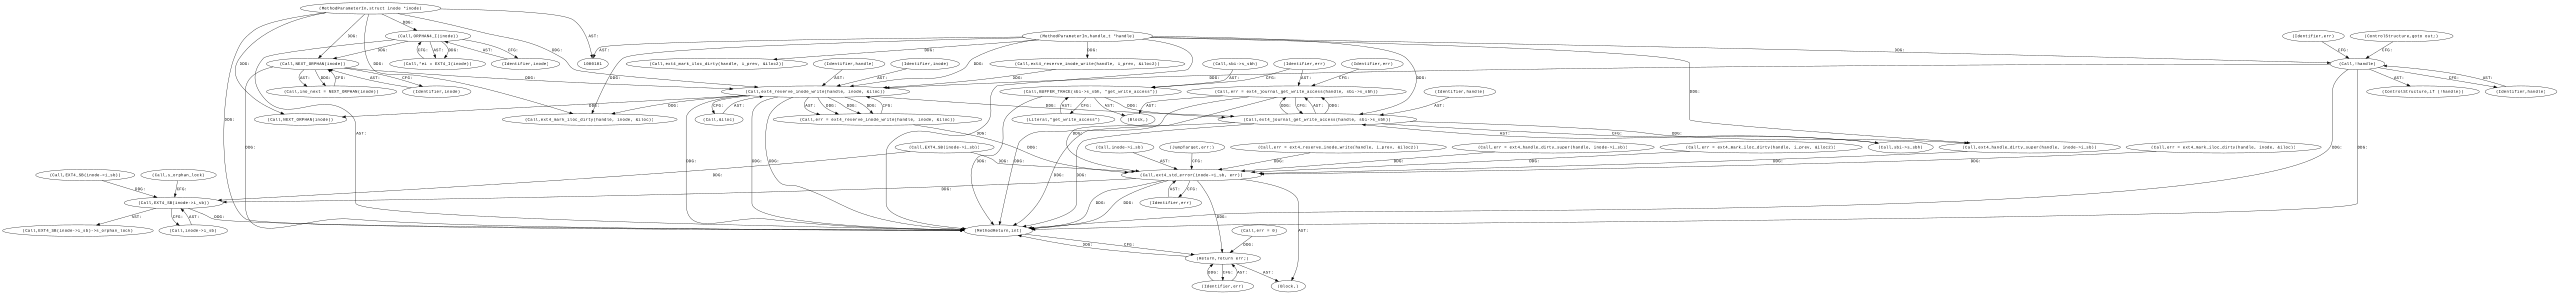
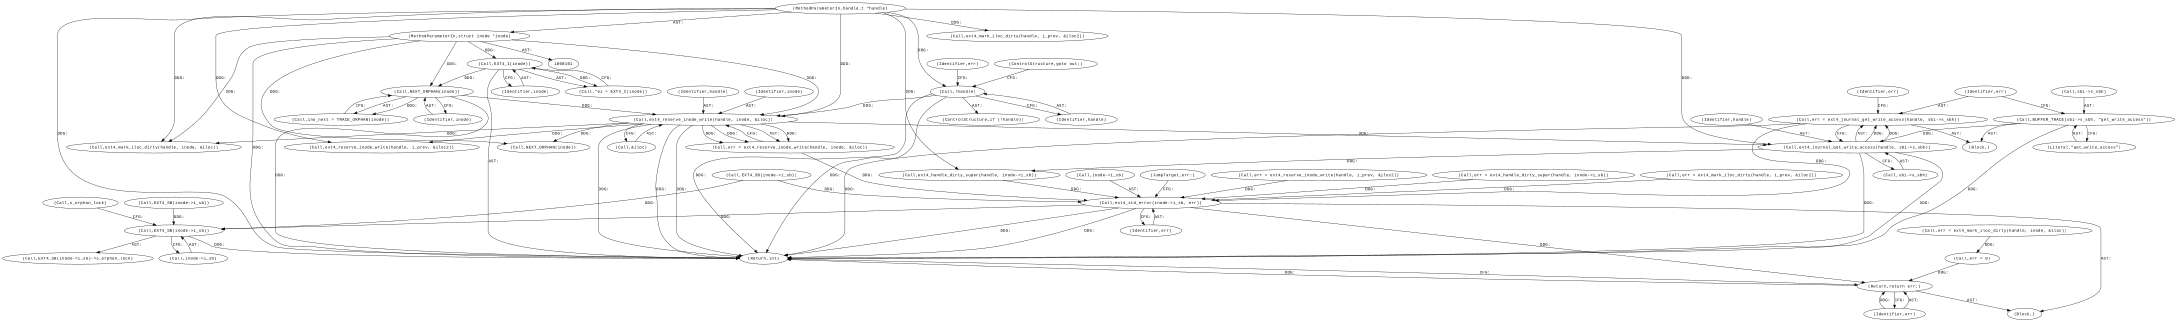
node "(Call,ORPHAN4_I(inode))": label "(Call,ORPHAN4_I(inode))" -> "(Call,EXT4_I(inode))"
edge "(MethodParameterIn,handle_t *handle)" -> "1000101": now "(MethodParameterIn,handle_t *handle)" -> "(MethodParameterIn,struct inode *inode)"
edge "(Call,ext4_reserve_inode_write(handle, i_prev, &iloc2))" -> "(Call,ext4_reserve_inode_write(handle, inode, &iloc))": reversed
node "(Call,ino_next = NEXT_ORPHAN(inode))": label "(Call,ino_next = NEXT_ORPHAN(inode))" -> "(Call,ino_next = TRACE_ORPHAN(inode))"
edge "(Call,err = ext4_mark_iloc_dirty(handle, inode, &iloc))" -> "(Call,ext4_std_error(inode->i_sb, err))": now "(Call,err = ext4_mark_iloc_dirty(handle, inode, &iloc))" -> "(Call,err = 0)"
node "(MethodReturn,int)": label "(MethodReturn,int)" -> "(Return,int)"
